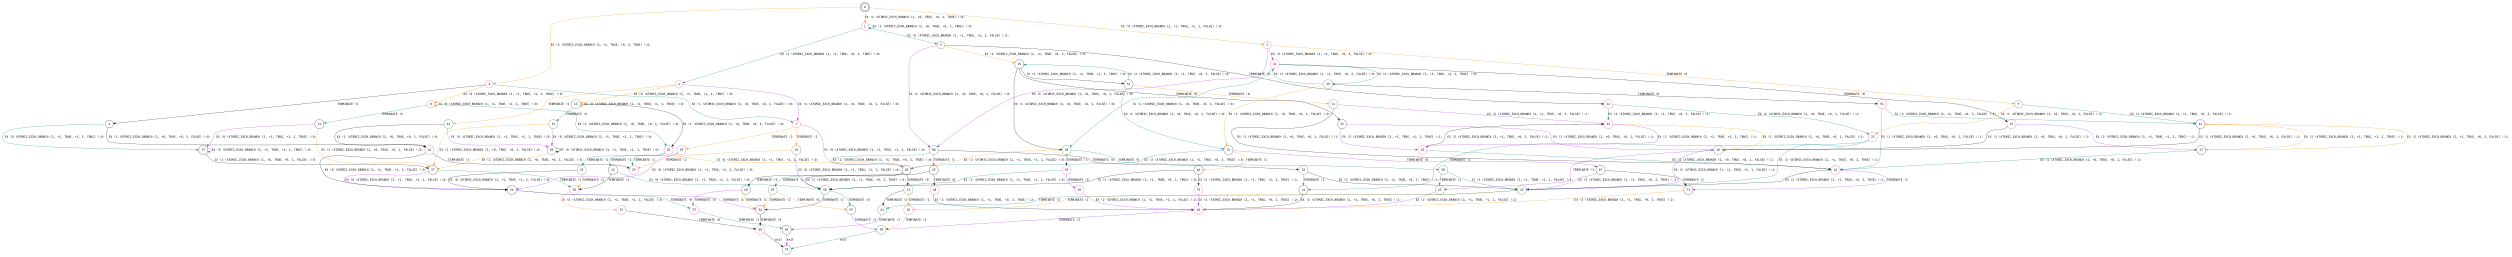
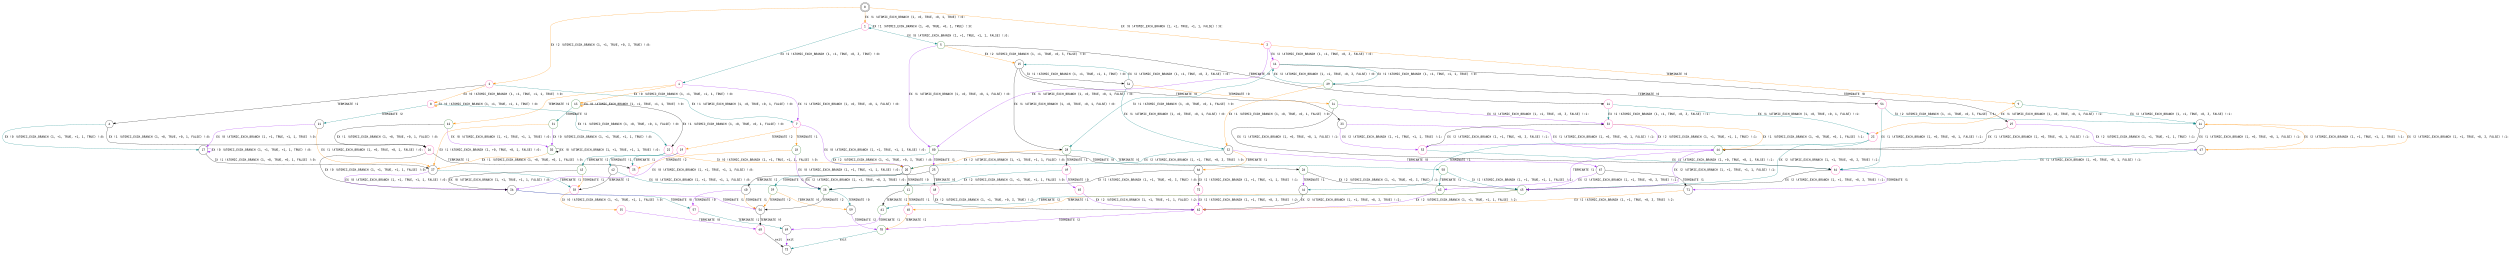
edge "55" -> "68": color black -> purple
